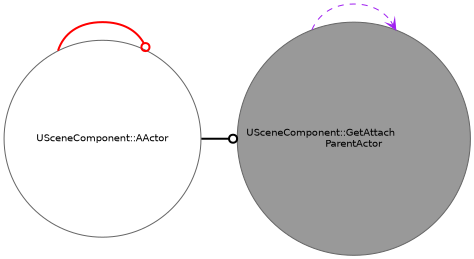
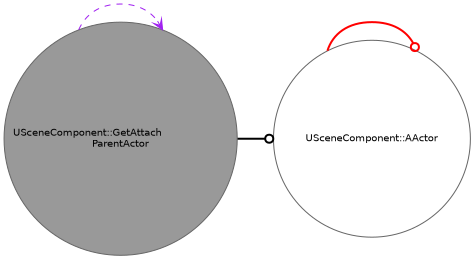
edge "USceneComponent::AActor" -> "USceneComponent::GetAttach ParentActor": reversed
